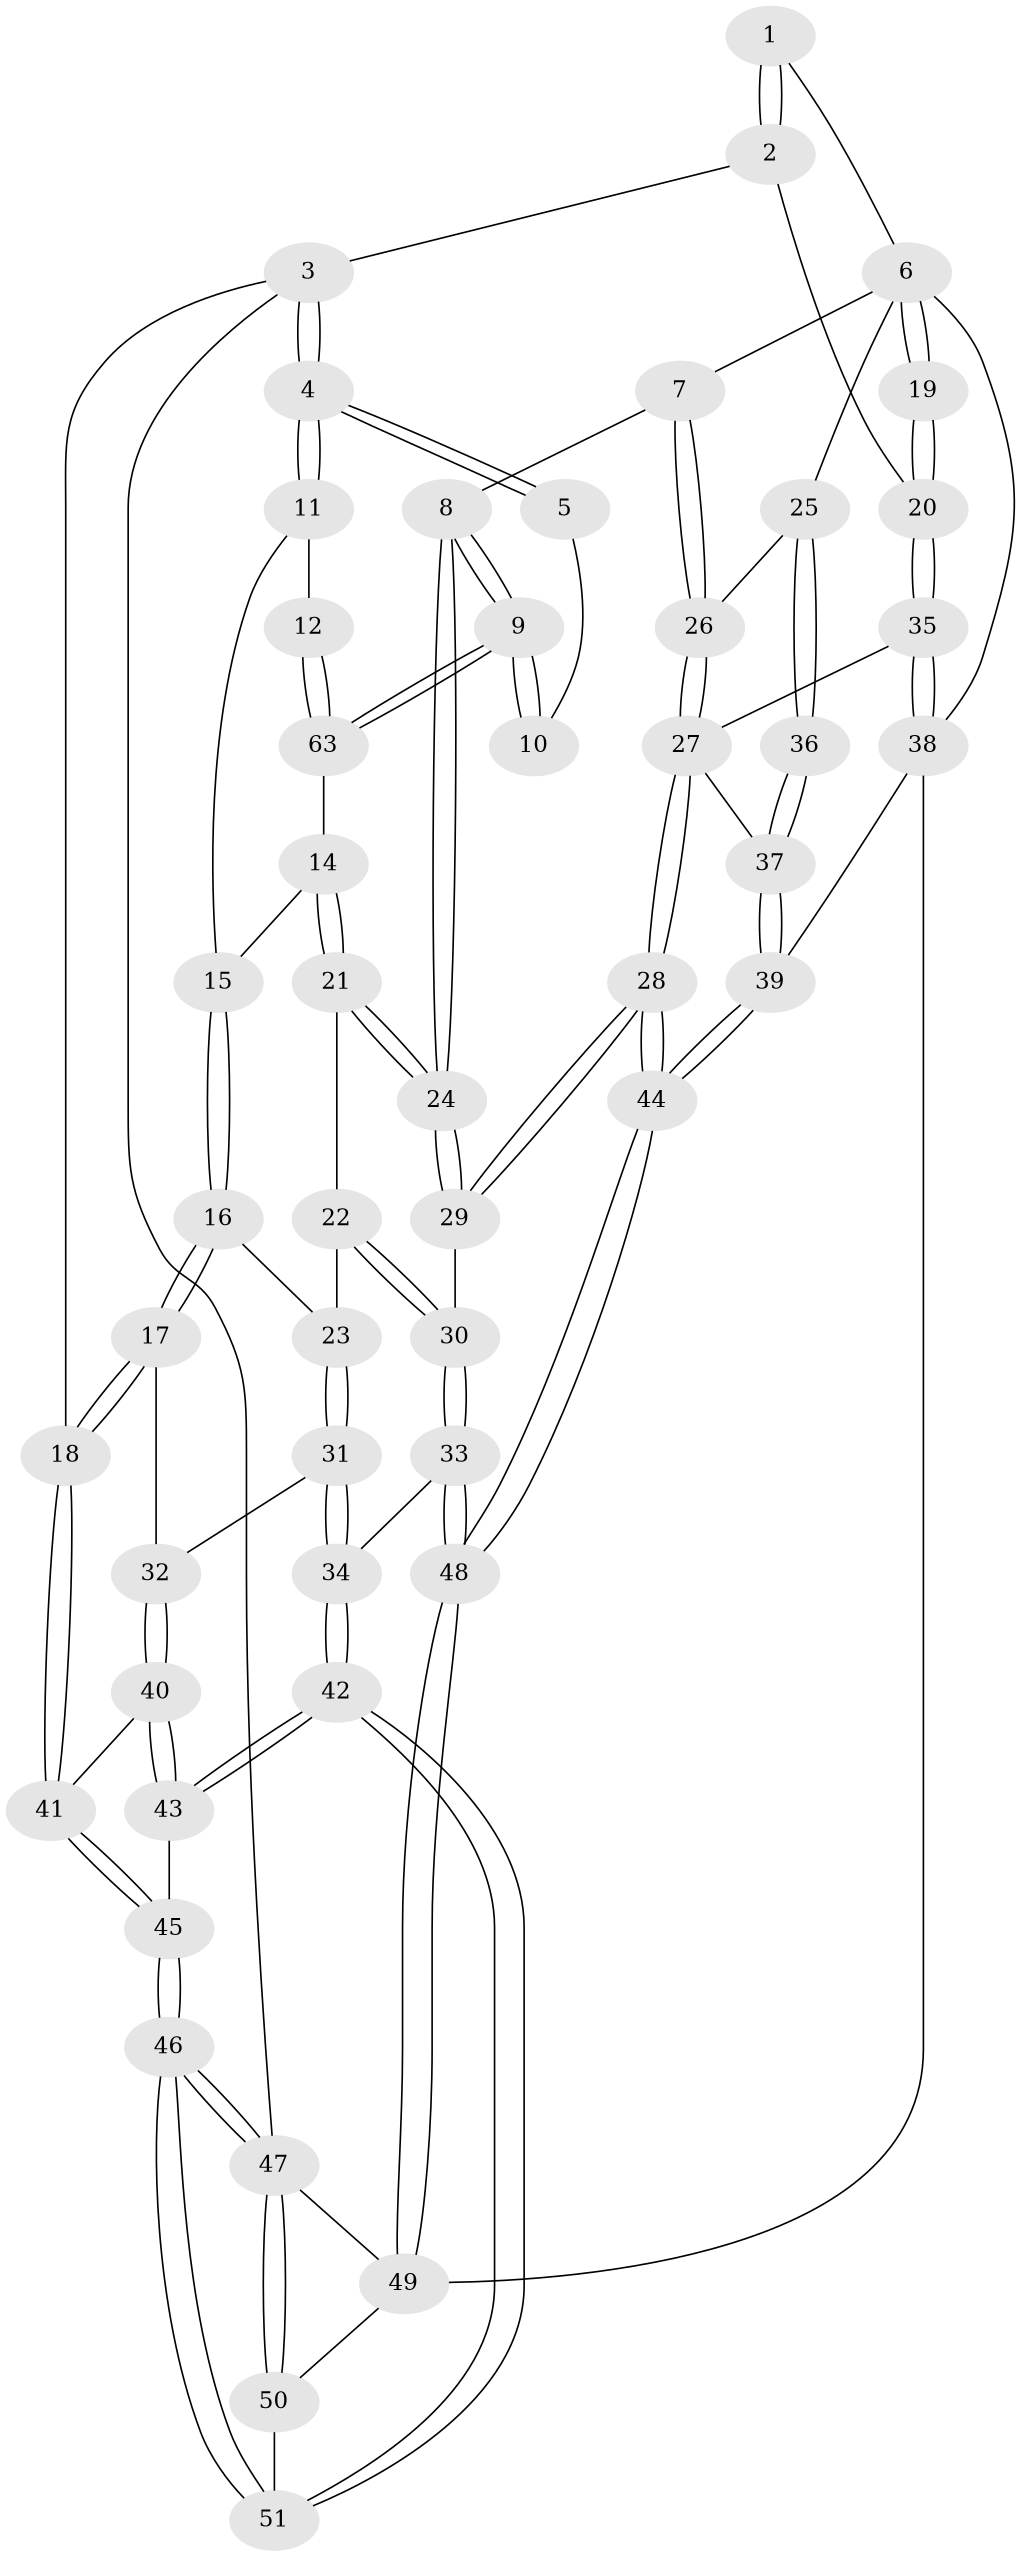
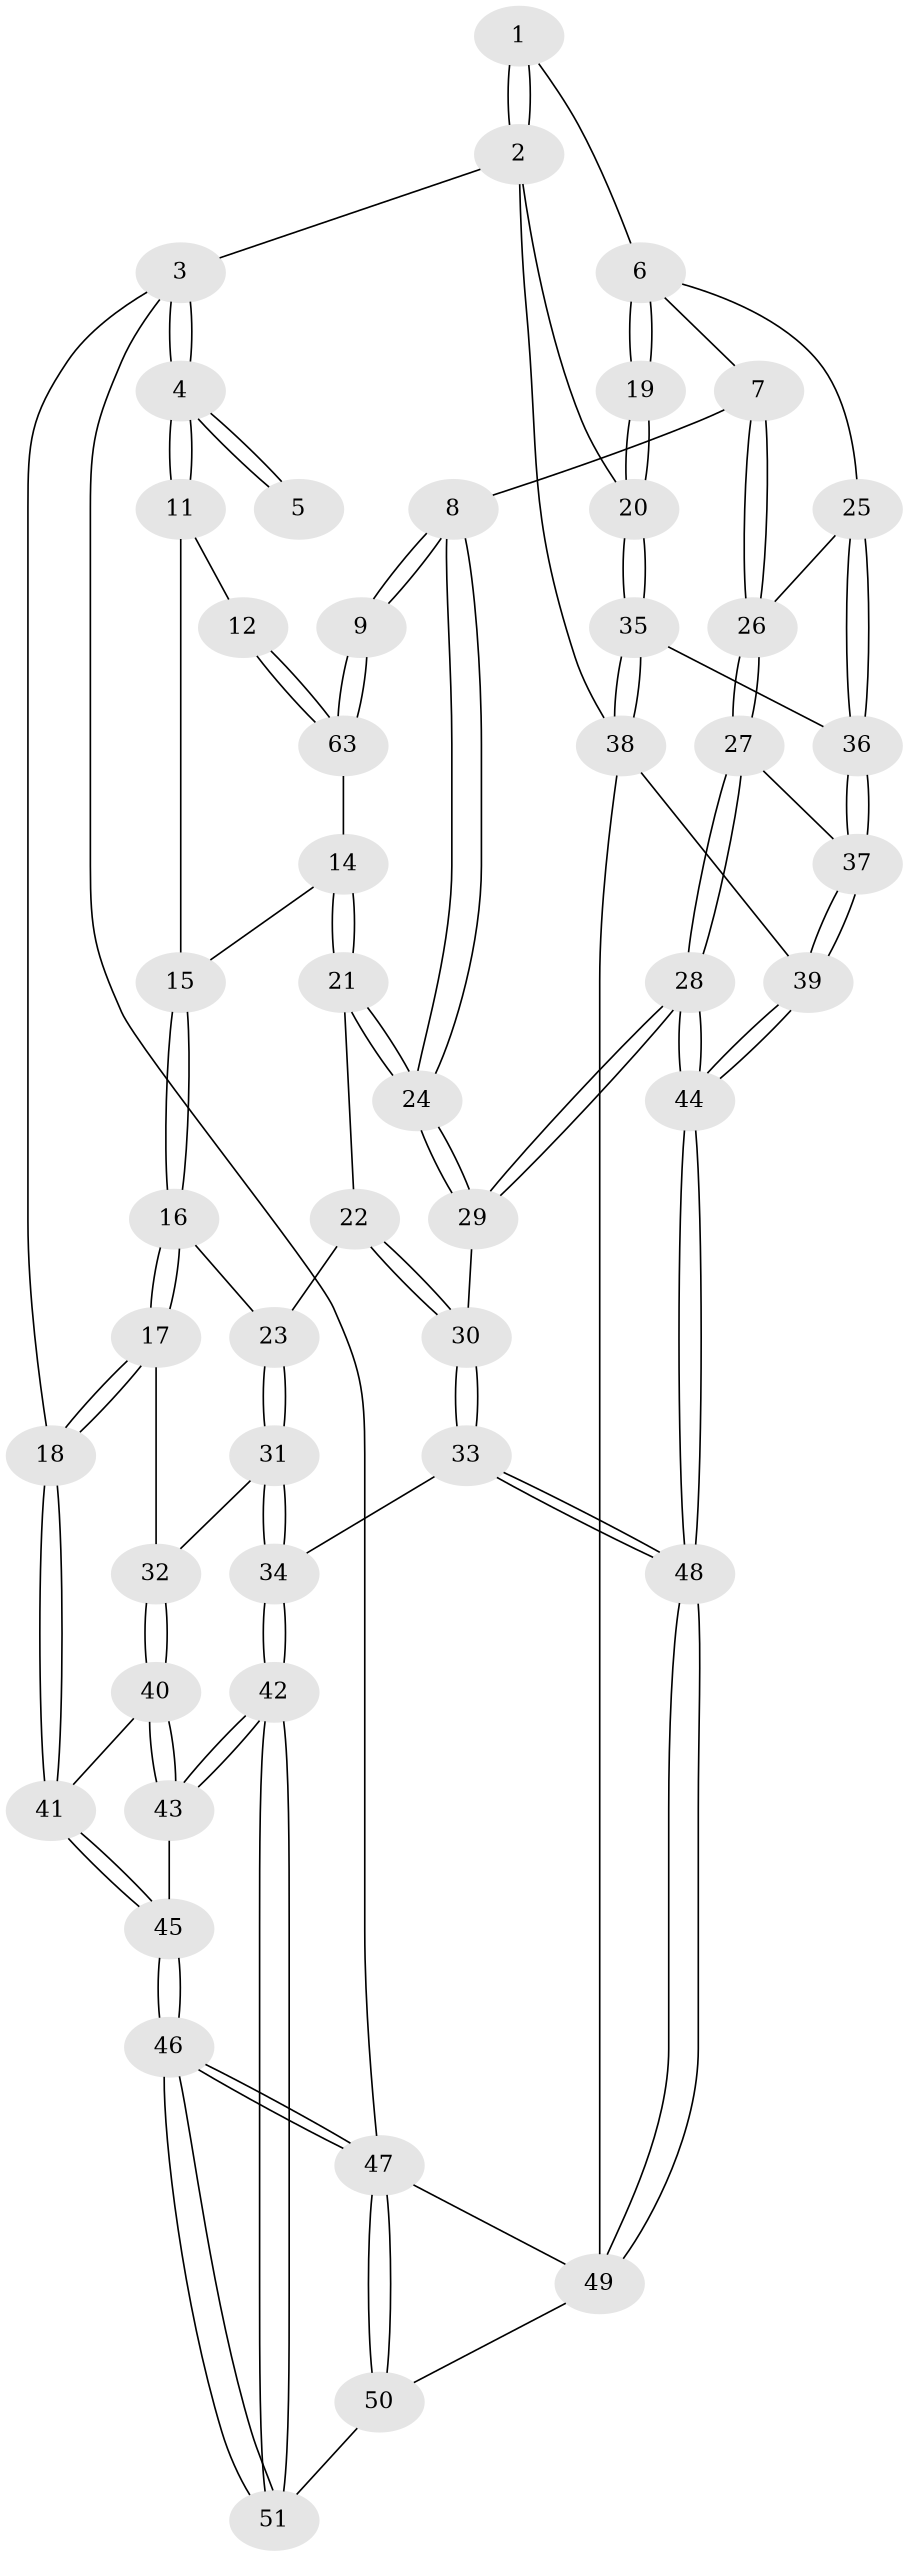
edge "6" -- "38": now "2" -- "38"
edge "35" -- "27": now "35" -- "36"
node "10": removed
